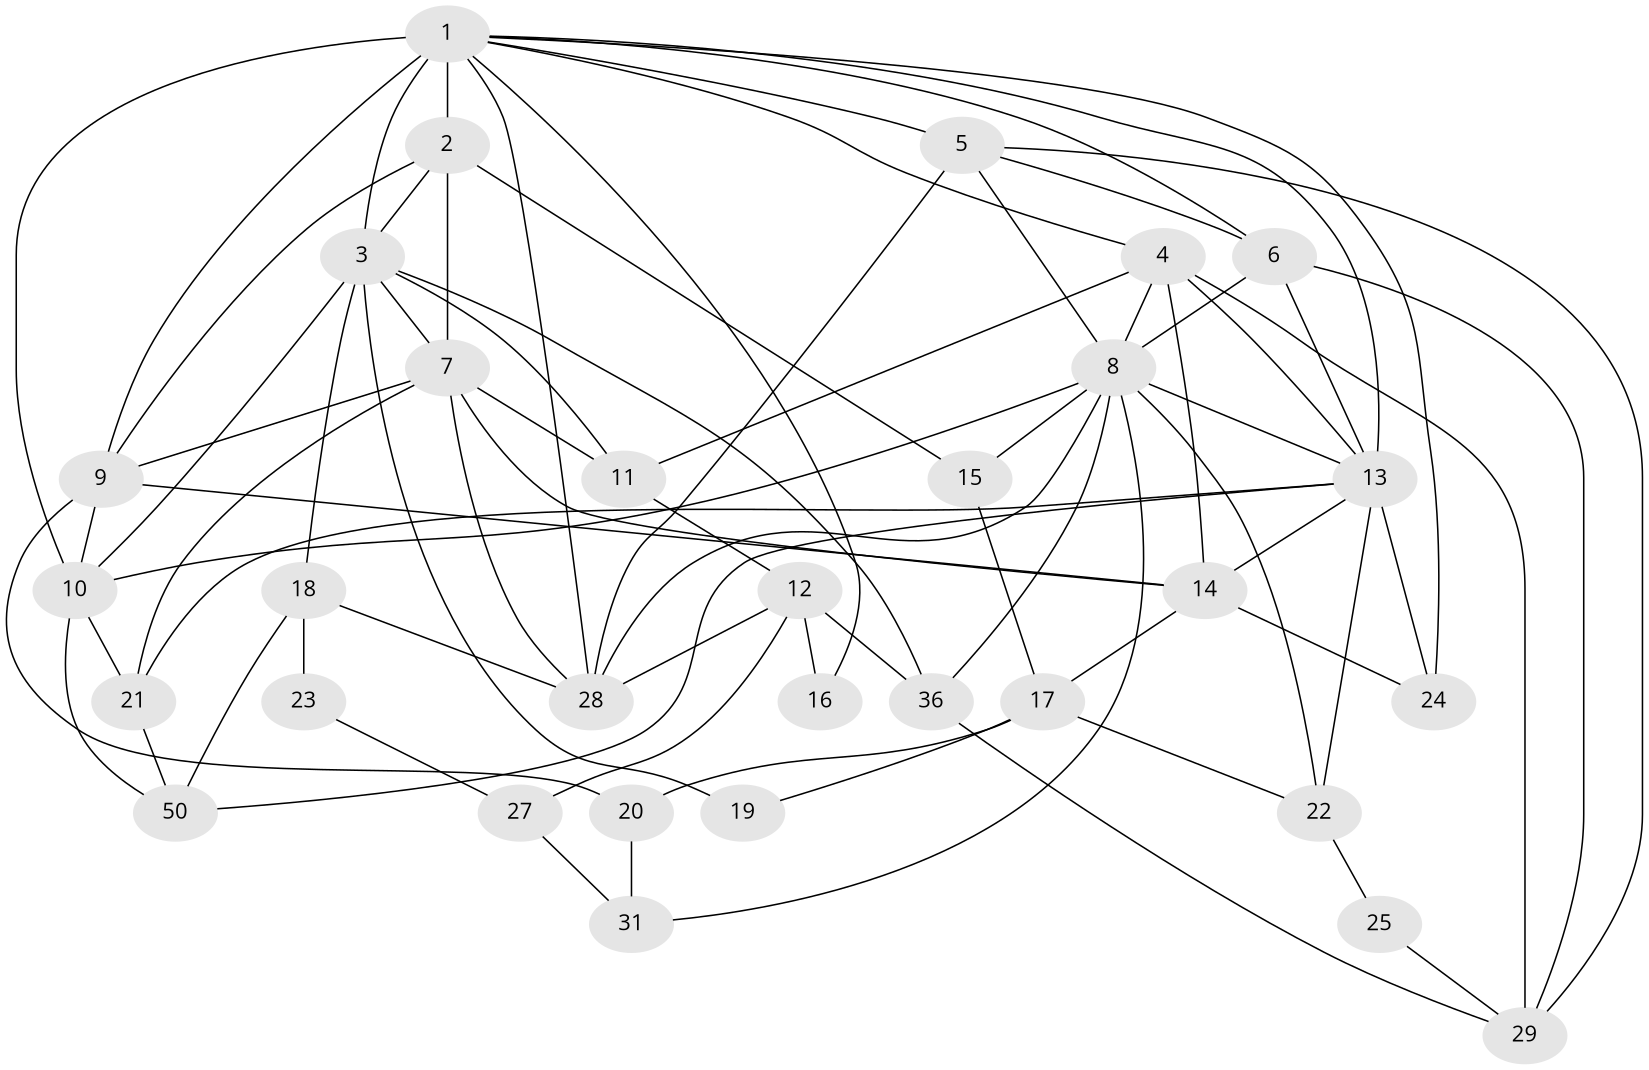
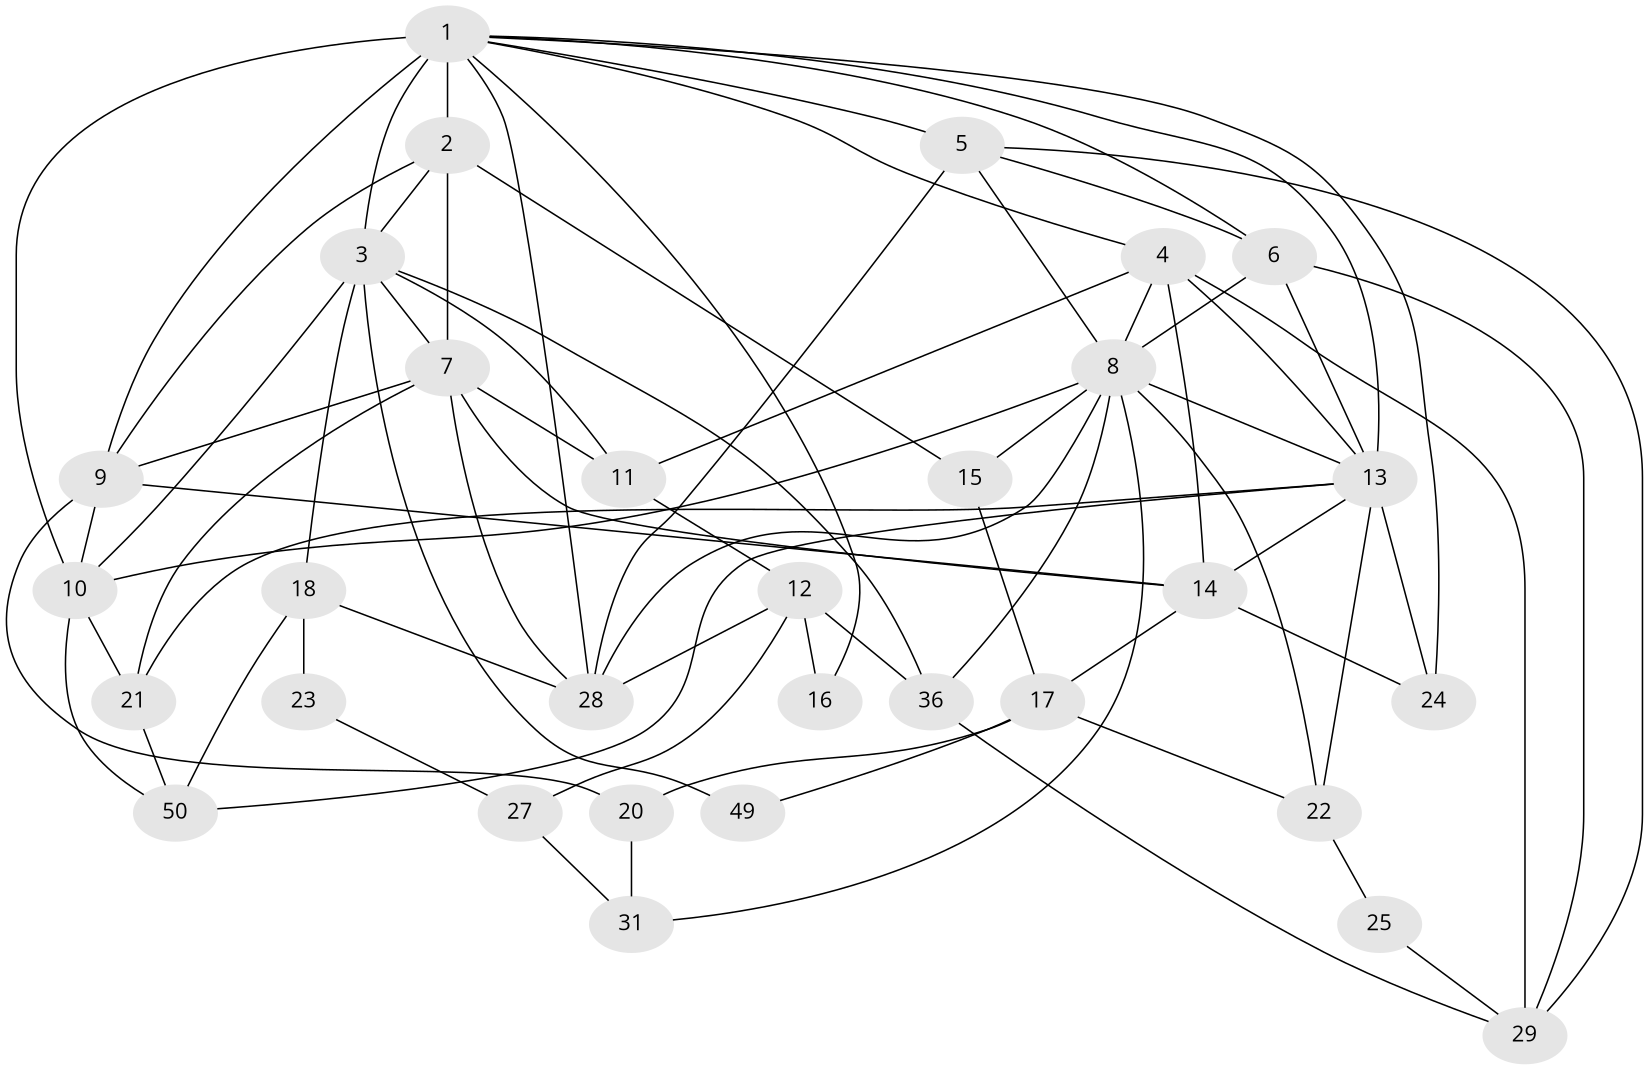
node "19": label "19" -> "49"
